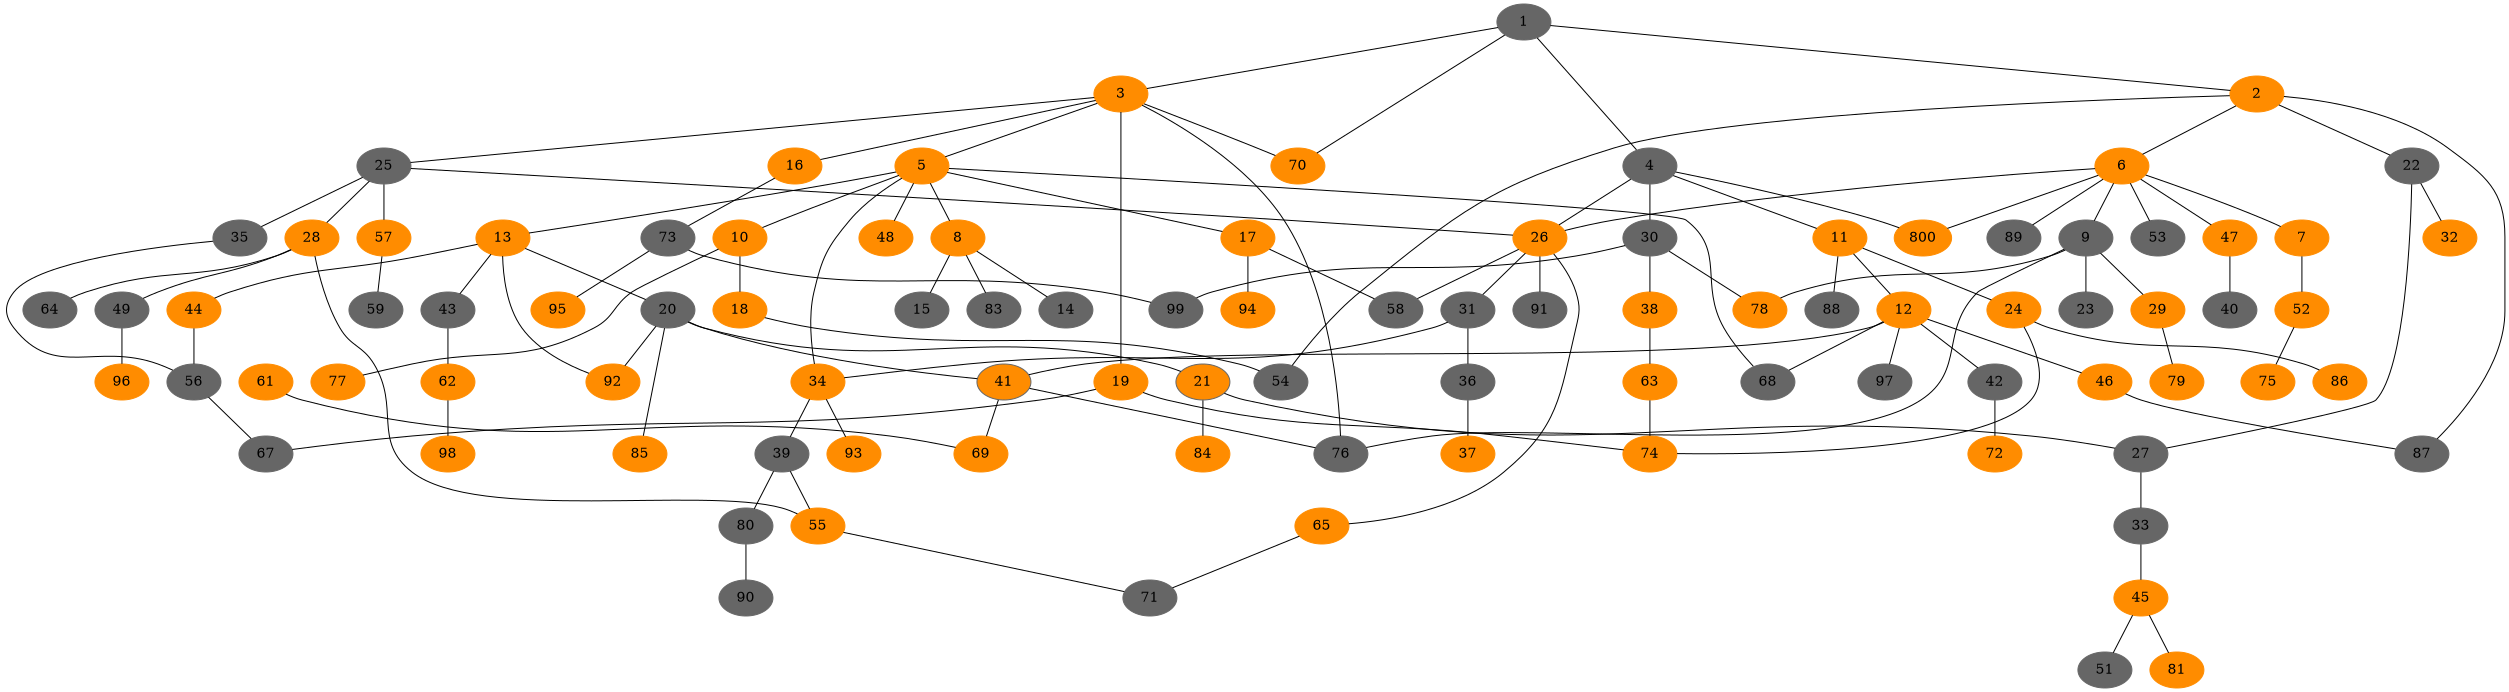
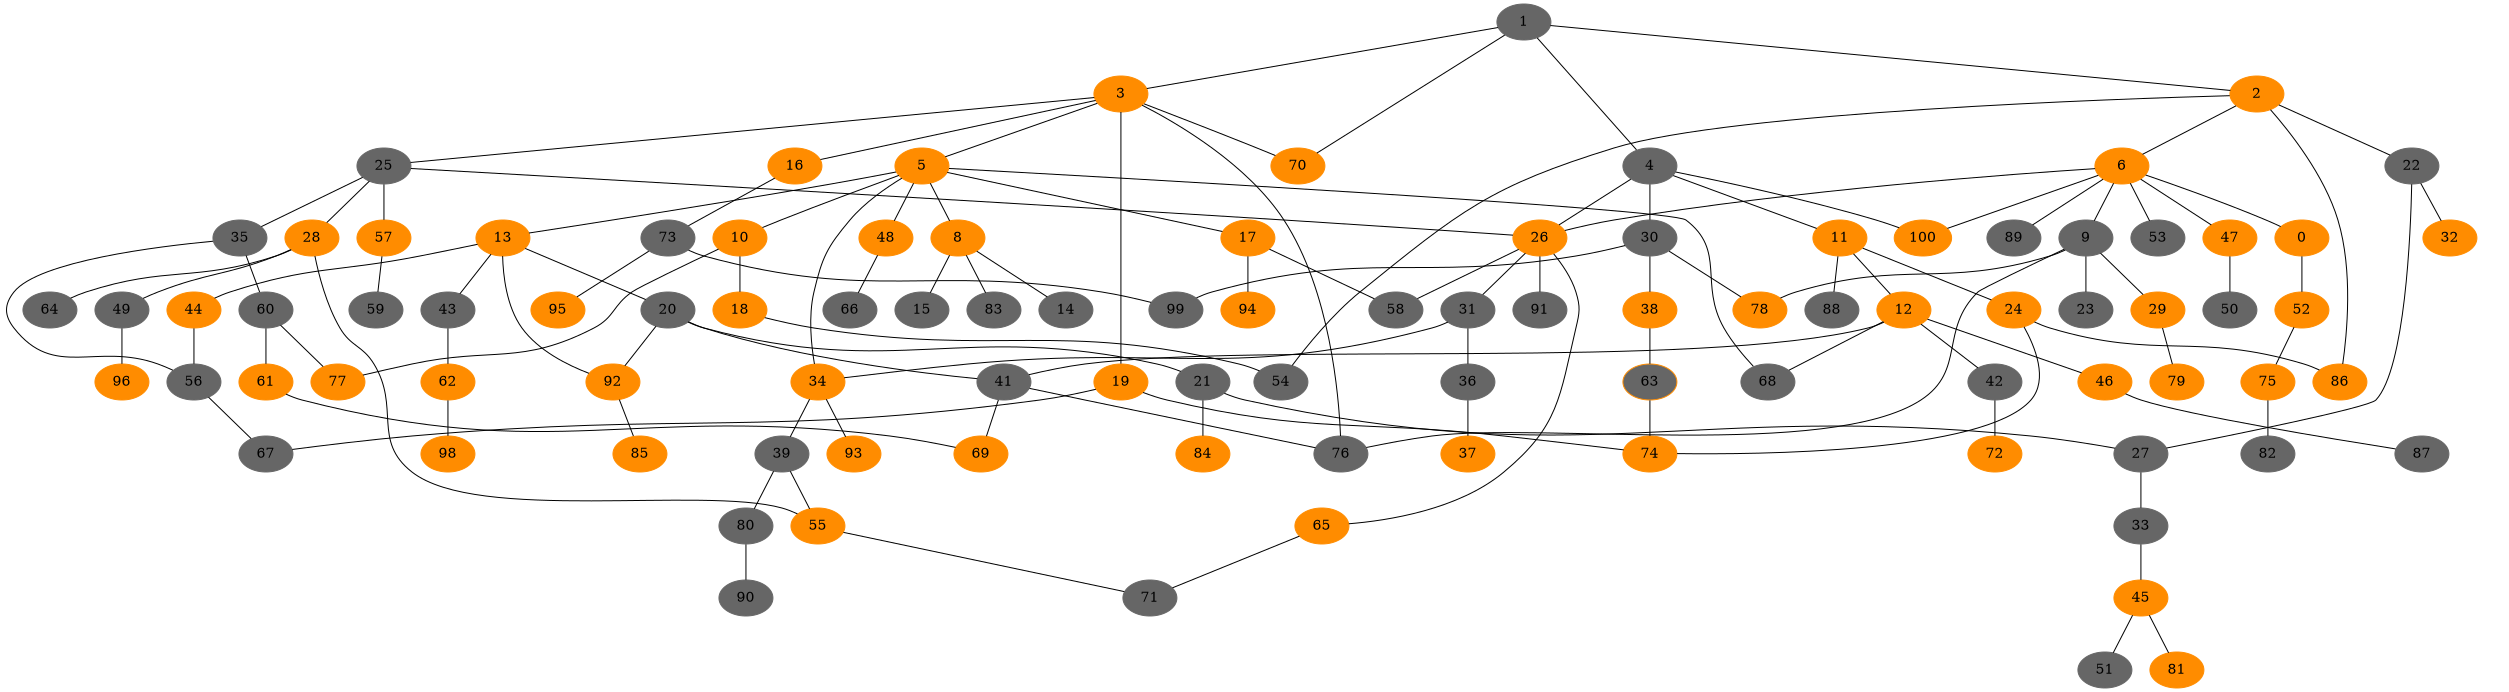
edge "2" -- "87": now "2" -- "86"
node "800": label "800" -> "100"
node "7": label "7" -> "0"
node "60": added
node "66": added
node "40": label "40" -> "50"
edge "20" -- "85": now "92" -- "85"
node "41": fillcolor darkorange -> gray40
node "21": fillcolor darkorange -> gray40
node "63": fillcolor darkorange -> gray40
node "97": removed
node "82": added
